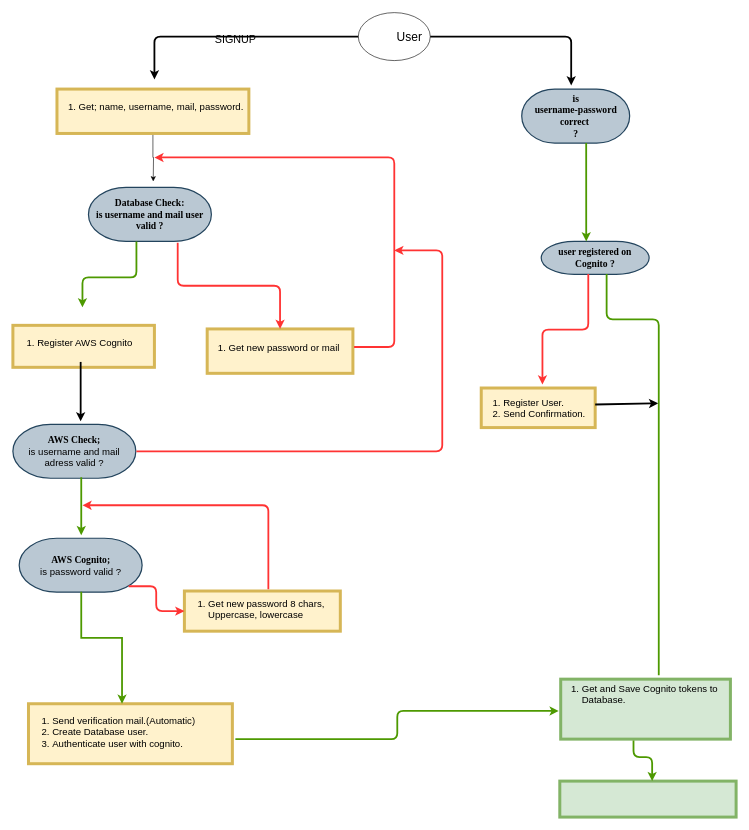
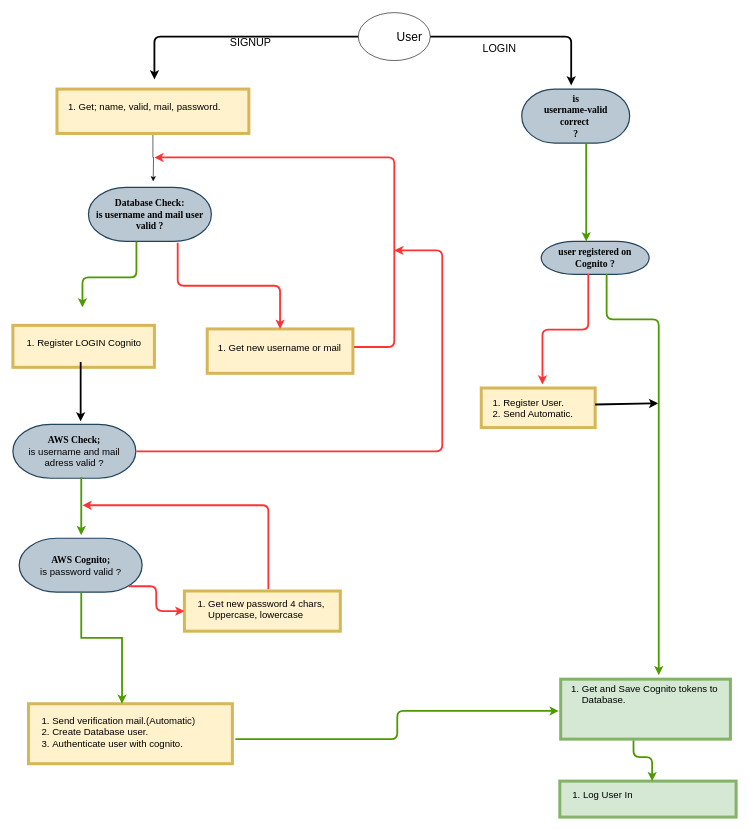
node "SIGNUP": moved (236, 40) -> (251, 43)
node "LOGIN": added
node "Get; name, username, mail, password.": label "Get; name, username, mail, password." -> "Get; name, valid, mail, password."
node "isusername-passwordcorrect ?": label "isusername-passwordcorrect ?" -> "isusername-validcorrect ?"
node "Register AWS Cognito": label "Register AWS Cognito" -> "Register LOGIN Cognito"
node "Get new password or mail": label "Get new password or mail" -> "Get new username or mail"
node "Register User. Send Confirmation.": label "Register User. Send Confirmation." -> "Register User. Send Automatic."
node "Get new password 8 chars, Uppercase, lowercase": label "Get new password 8 chars, Uppercase, lowercase" -> "Get new password 4 chars, Uppercase, lowercase"
edge "user registered on Cognito ?" -- "Get and Save Cognito tokens to Database.": arrowhead none -> classic
node "Log User In": added
